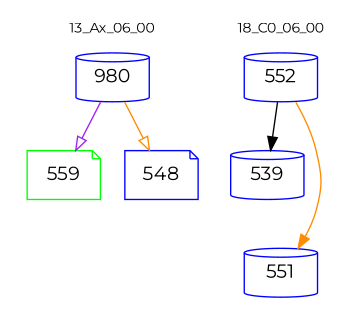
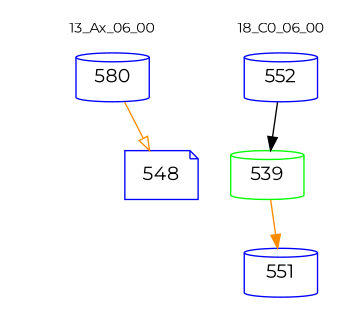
node "980": label "980" -> "580"
edge "552" -> "551": now "539" -> "551"
node "559": removed
node "539": color blue -> green
